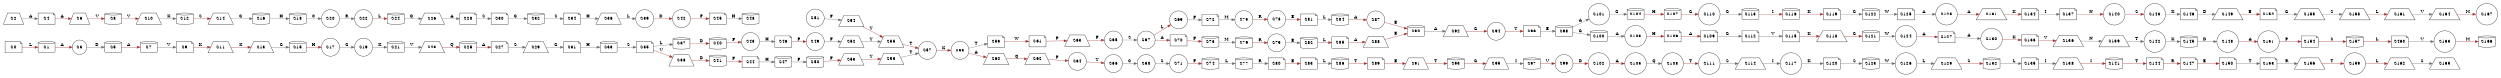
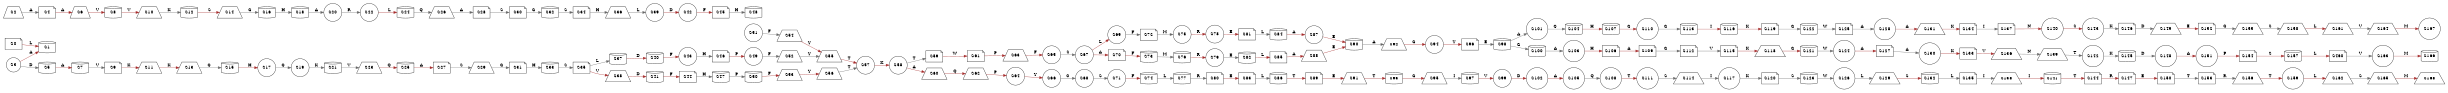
edge "S18" -> "S20": label "C" -> "A"
edge "S1" -> "S3": reversed
node "S168": added
